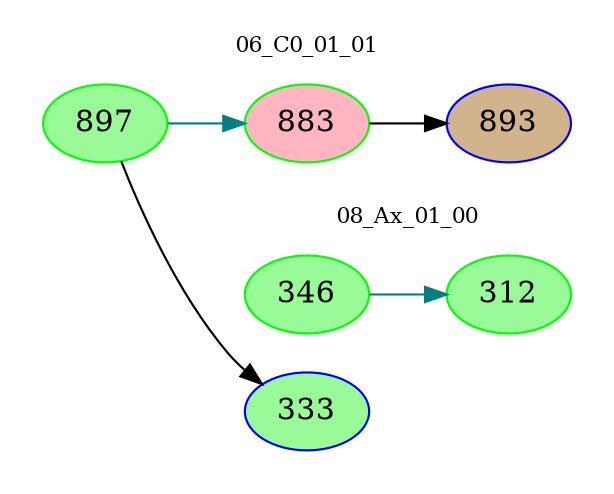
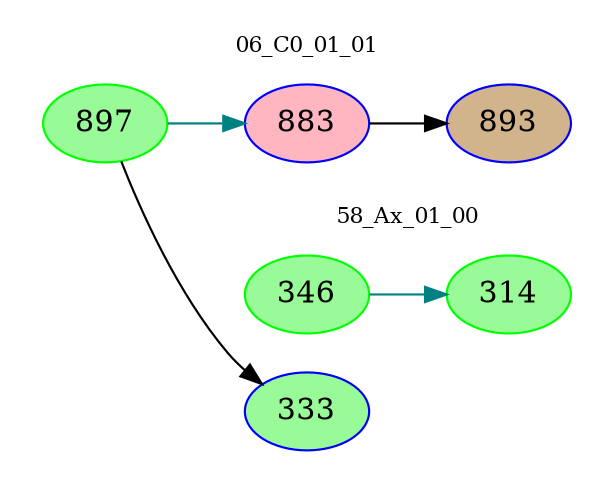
node "883": color green -> blue
cluster "08_Ax_01_00": label "08_Ax_01_00" -> "58_Ax_01_00"
node "312": label "312" -> "314"
